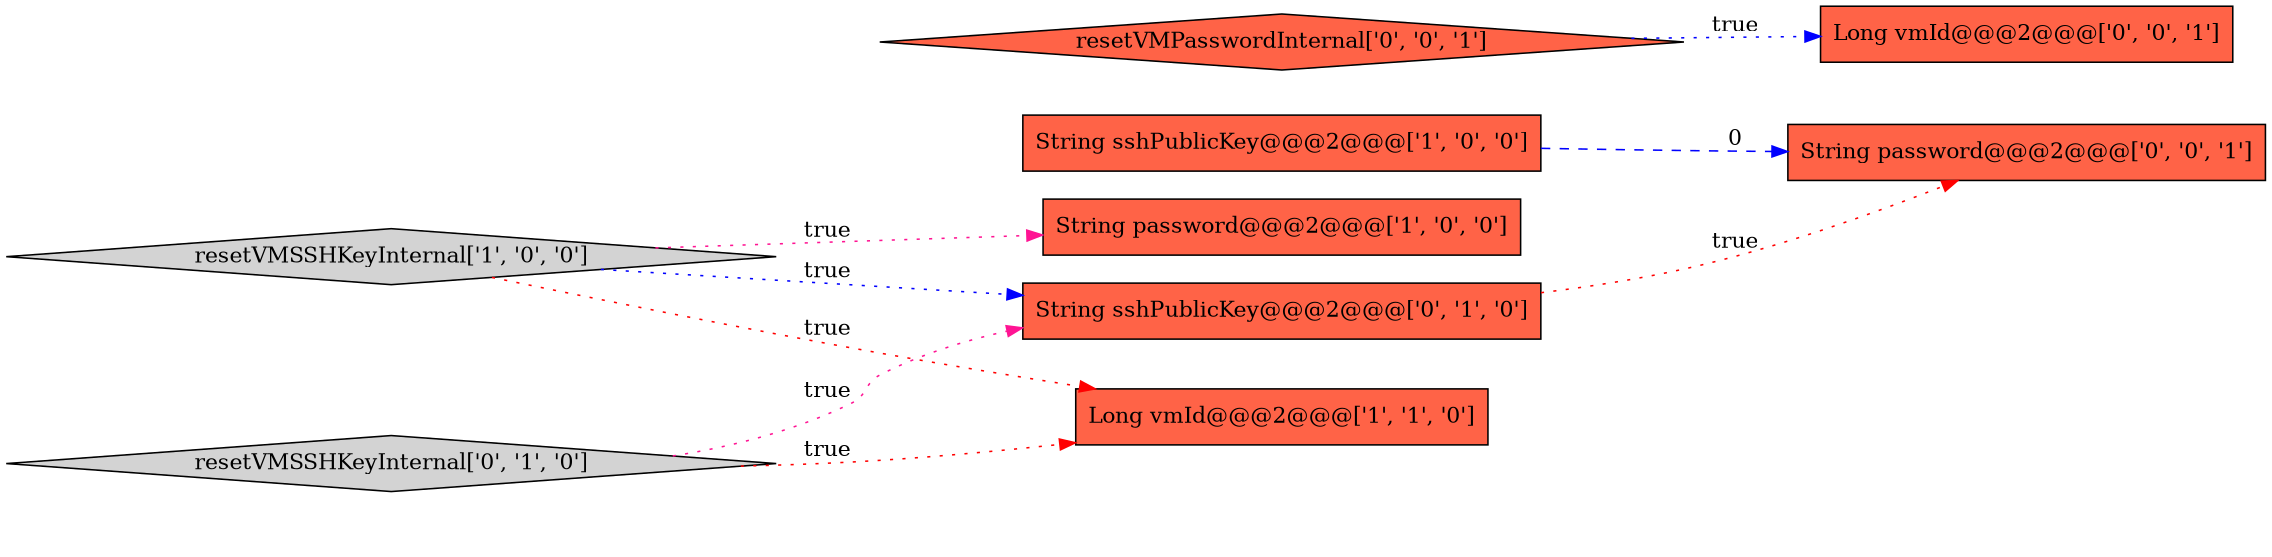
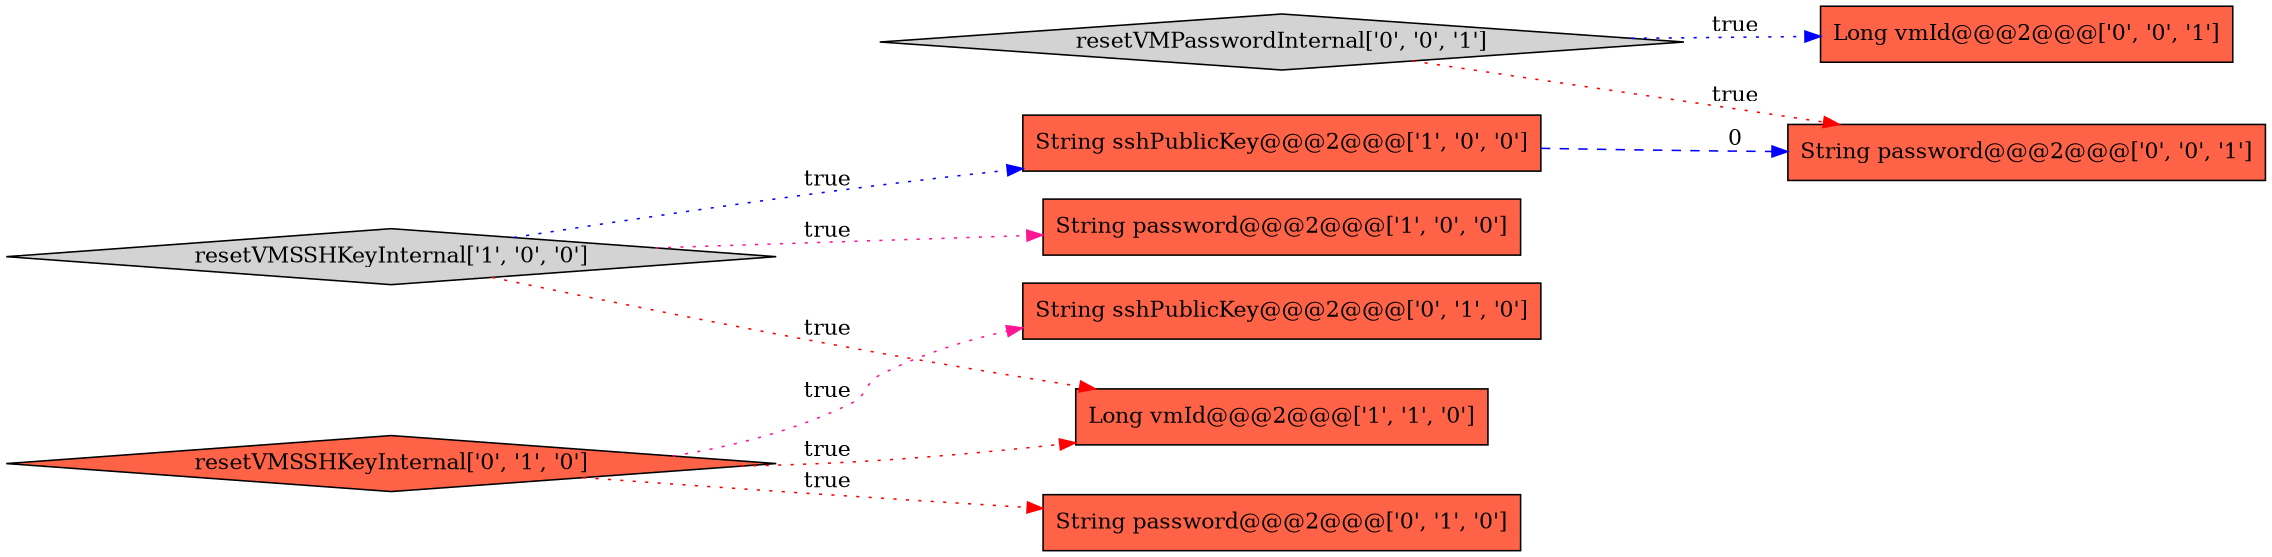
node "resetVMPasswordInternal['0', '0', '1']": fillcolor tomato -> lightgray
edge "String sshPublicKey@@@2@@@['0', '1', '0']" -> "String password@@@2@@@['0', '0', '1']": now "resetVMPasswordInternal['0', '0', '1']" -> "String password@@@2@@@['0', '0', '1']"
edge "resetVMSSHKeyInternal['1', '0', '0']" -> "String sshPublicKey@@@2@@@['0', '1', '0']": now "resetVMSSHKeyInternal['1', '0', '0']" -> "String sshPublicKey@@@2@@@['1', '0', '0']"
node "resetVMSSHKeyInternal['0', '1', '0']": fillcolor lightgray -> tomato
node "String password@@@2@@@['0', '1', '0']": added
